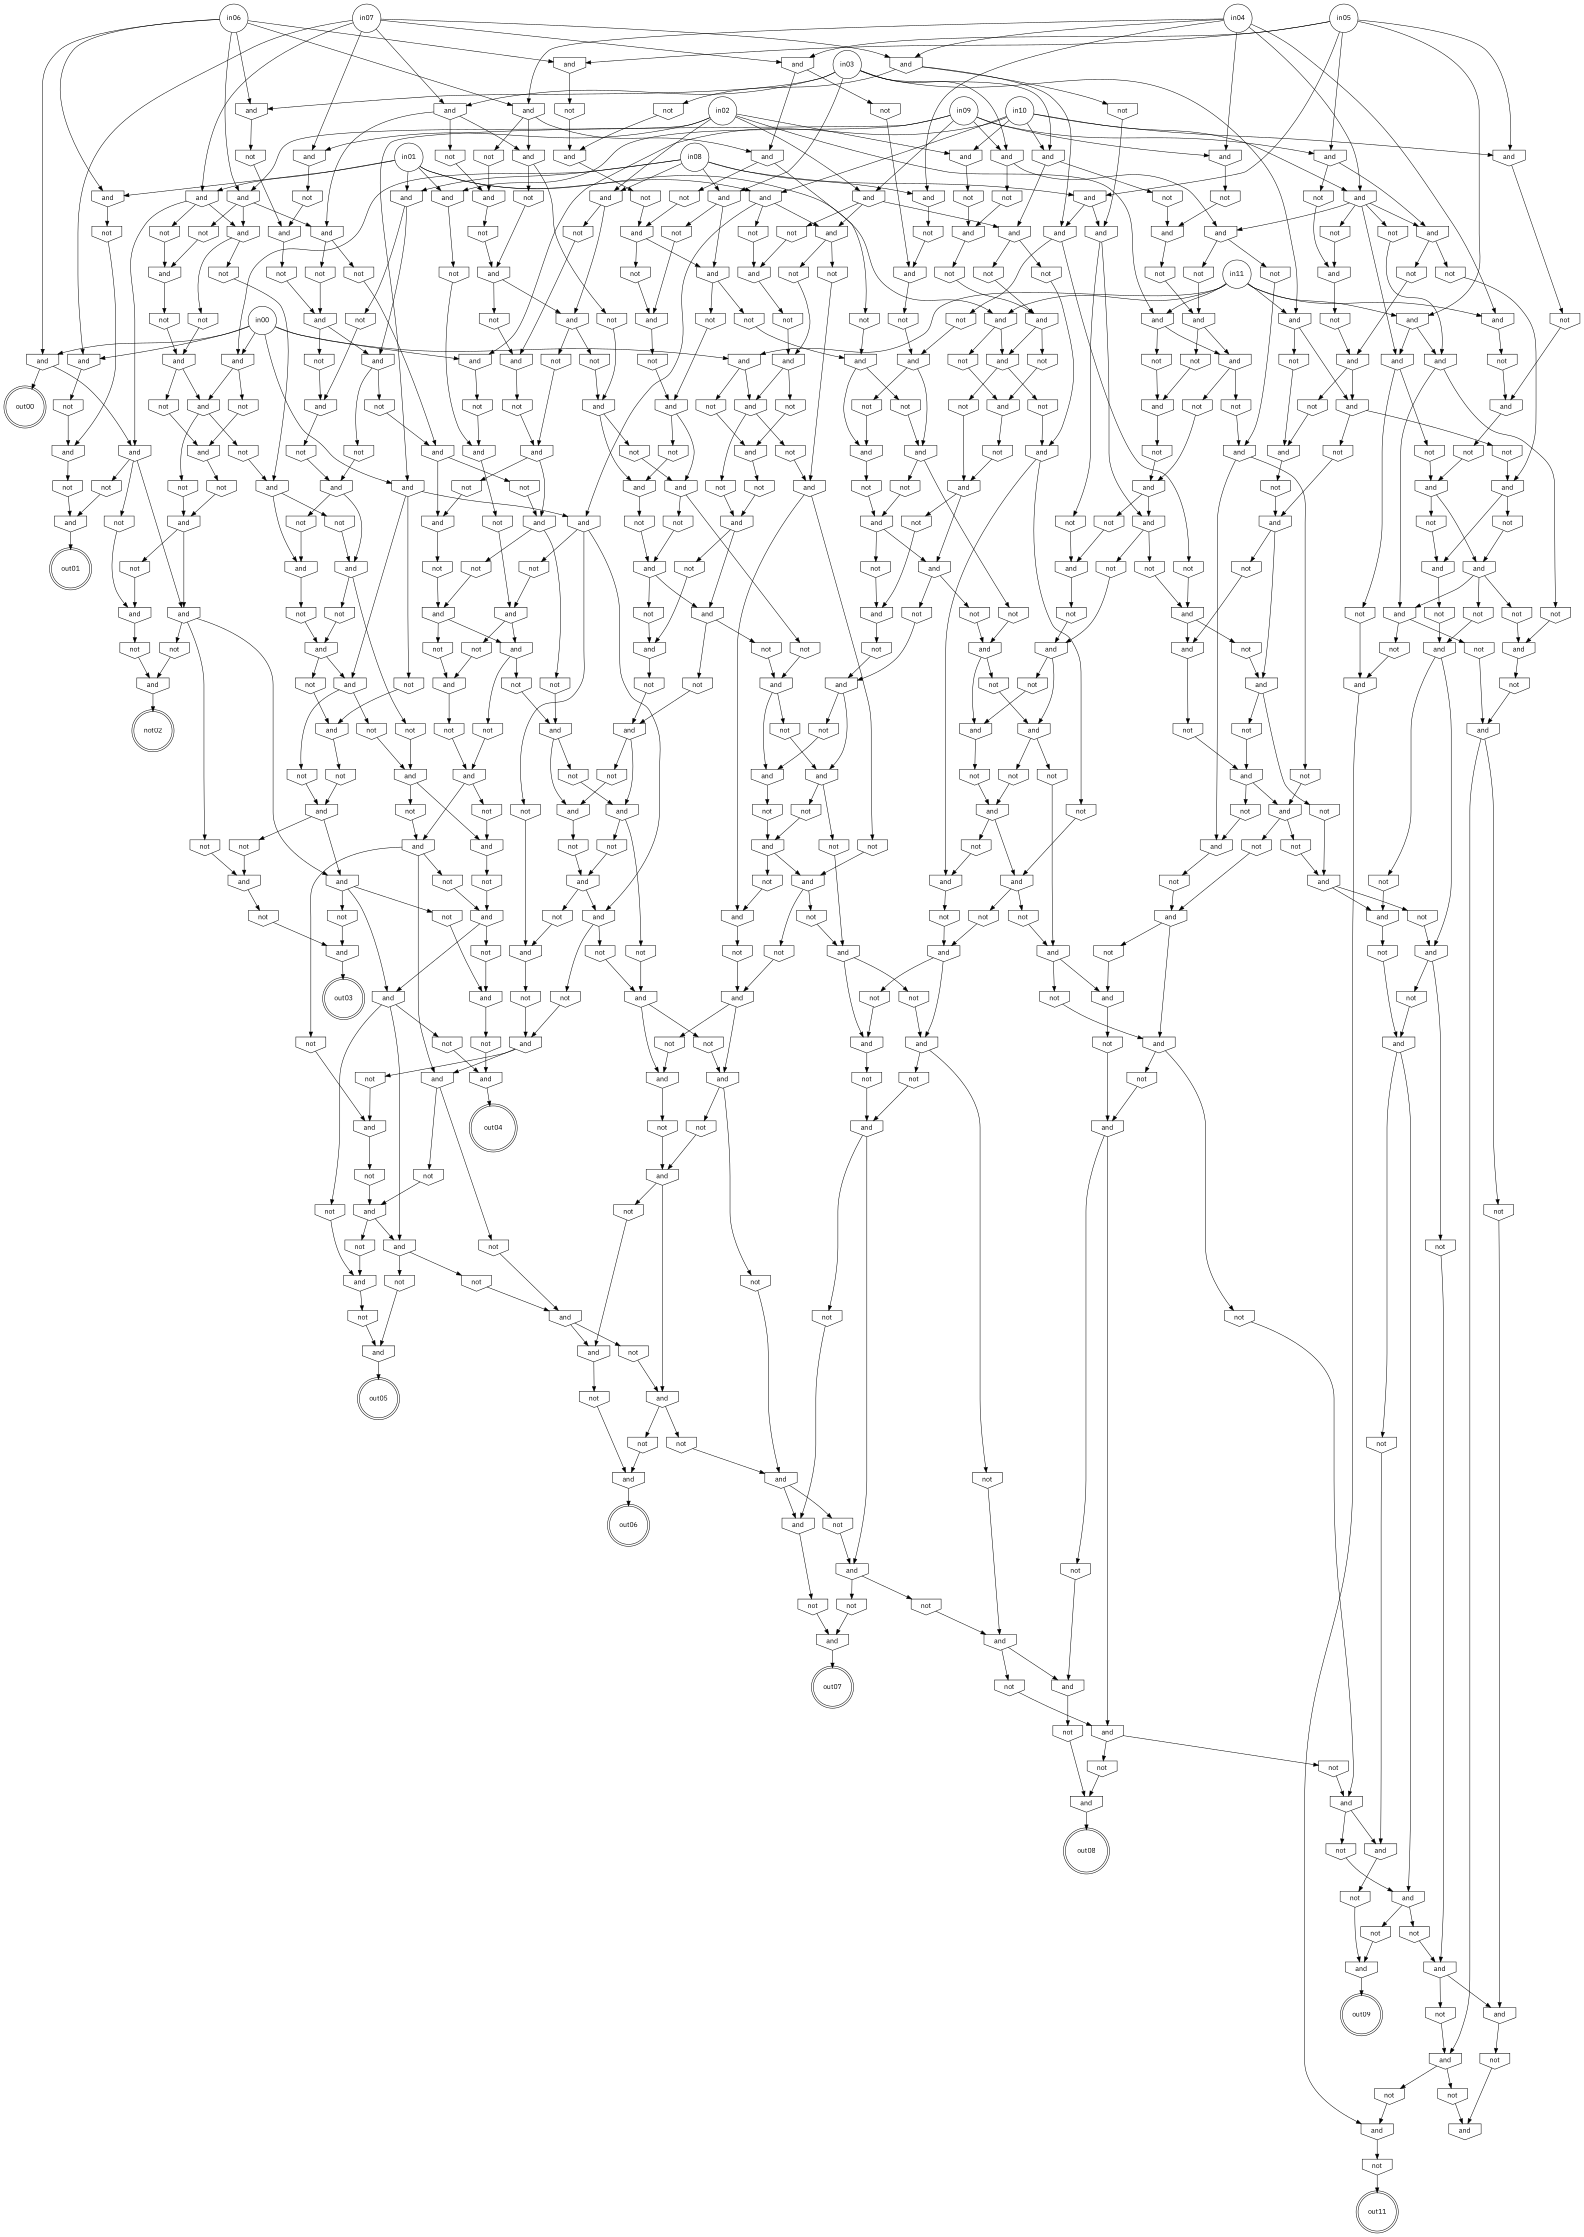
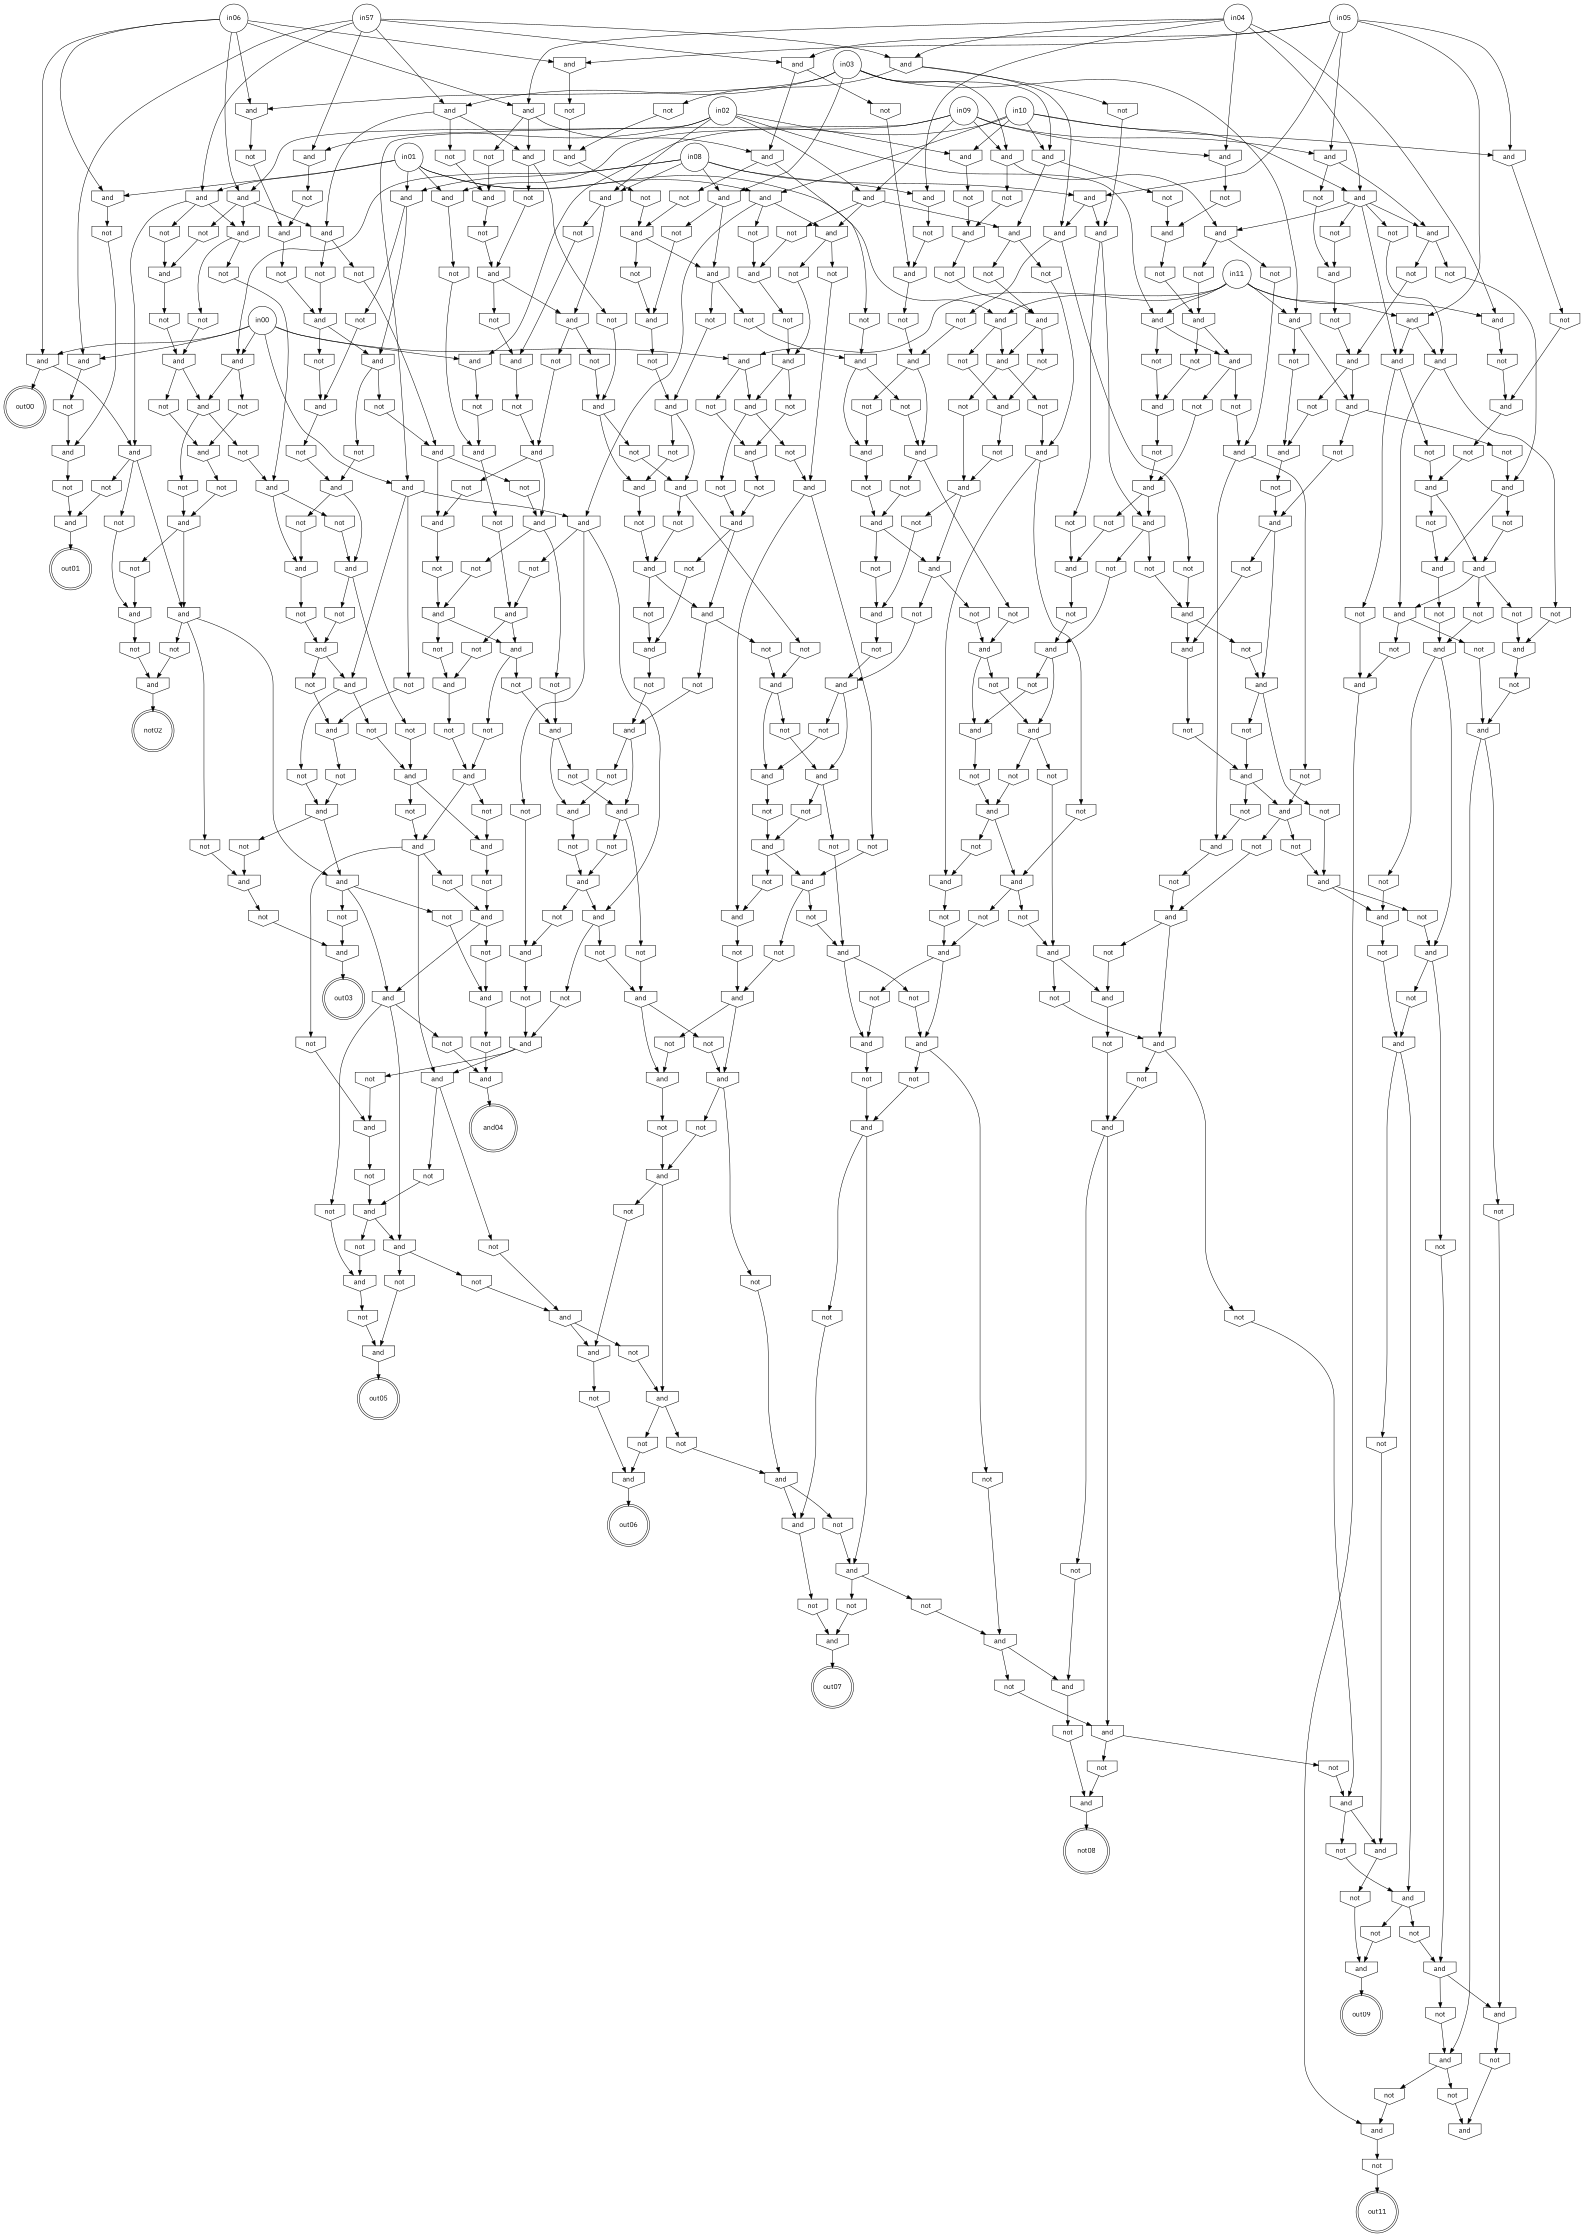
node "in07": label "in07" -> "in57"
node "out04": label "out04" -> "and04"
node "out08": label "out08" -> "not08"
